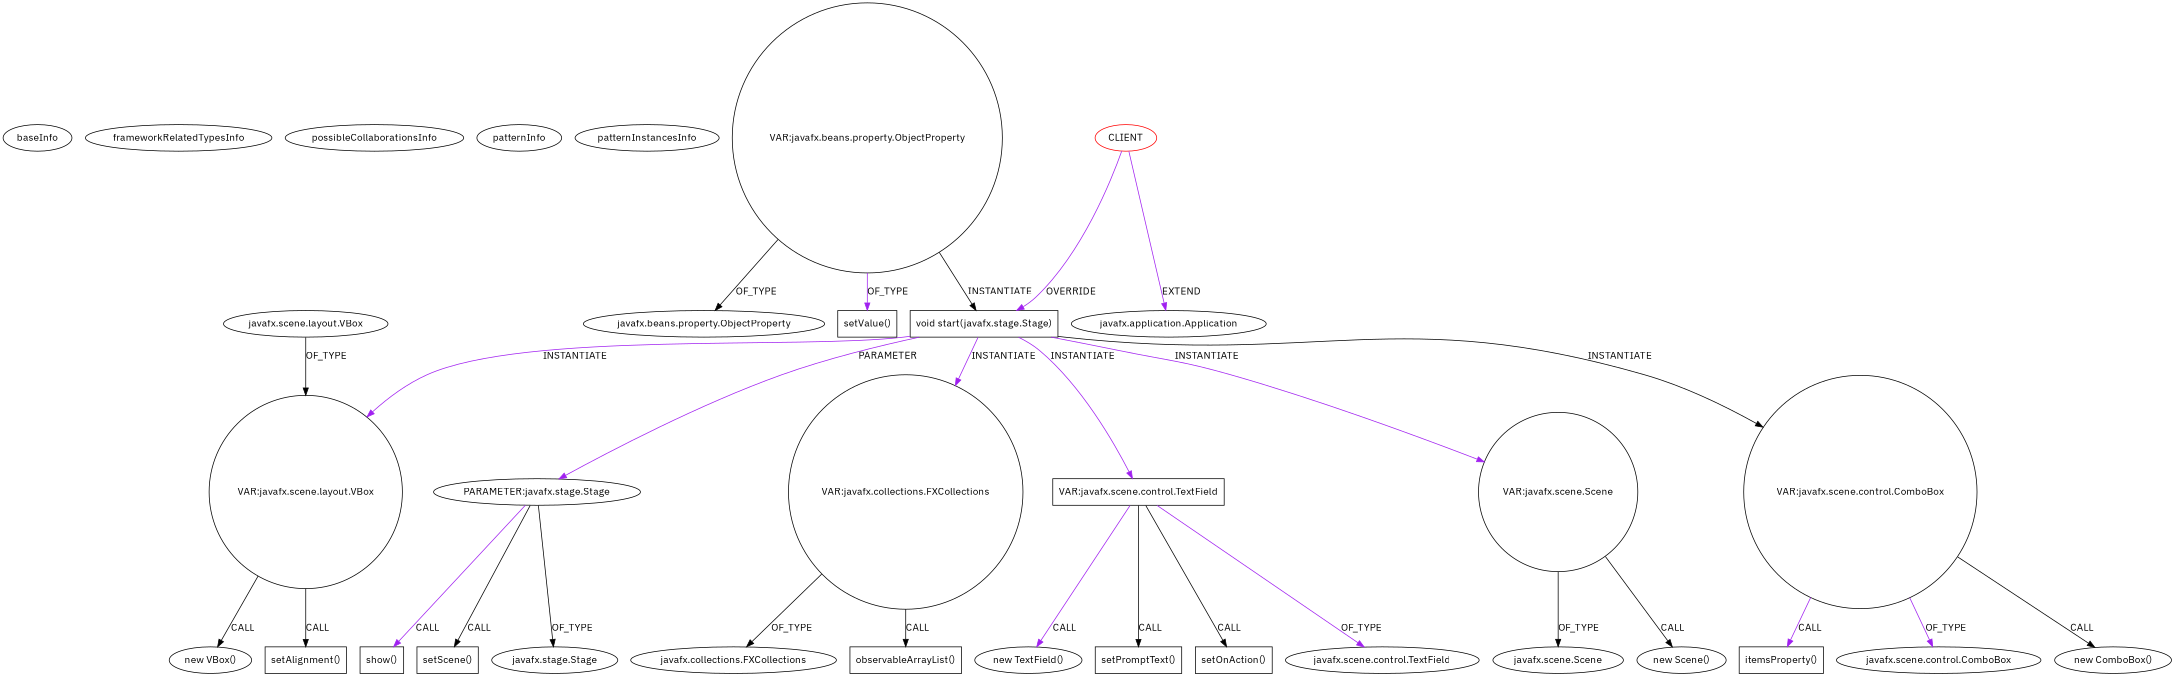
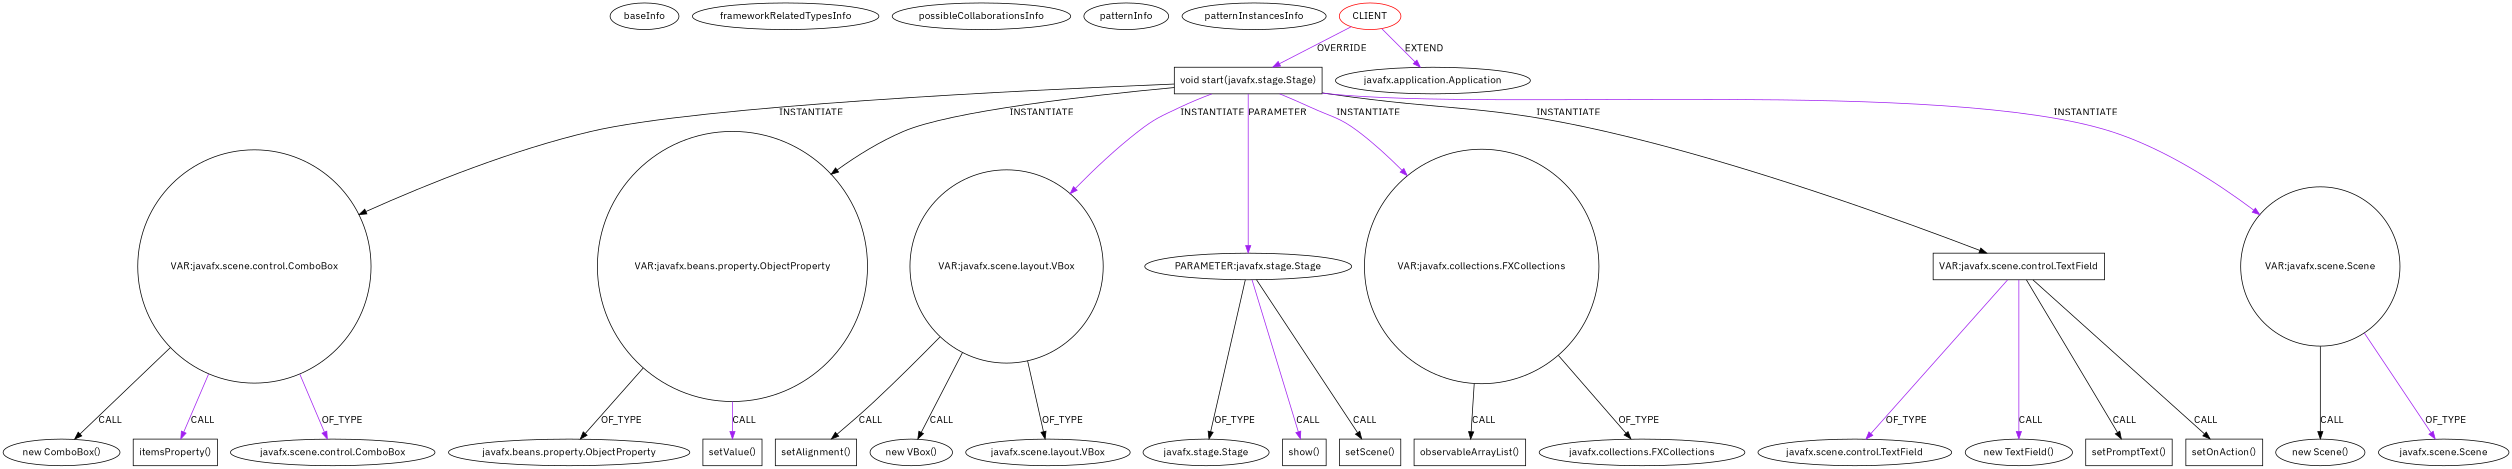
edge "VAR:javafx.beans.property.ObjectProperty" -> "void start(javafx.stage.Stage)": reversed
edge "VAR:javafx.beans.property.ObjectProperty" -> "setValue()": label "OF_TYPE" -> "CALL"
edge "javafx.scene.layout.VBox" -> "VAR:javafx.scene.layout.VBox": reversed
edge "void start(javafx.stage.Stage)" -> "VAR:javafx.scene.control.TextField": color purple -> black
edge "VAR:javafx.scene.Scene" -> "javafx.scene.Scene": color black -> purple
